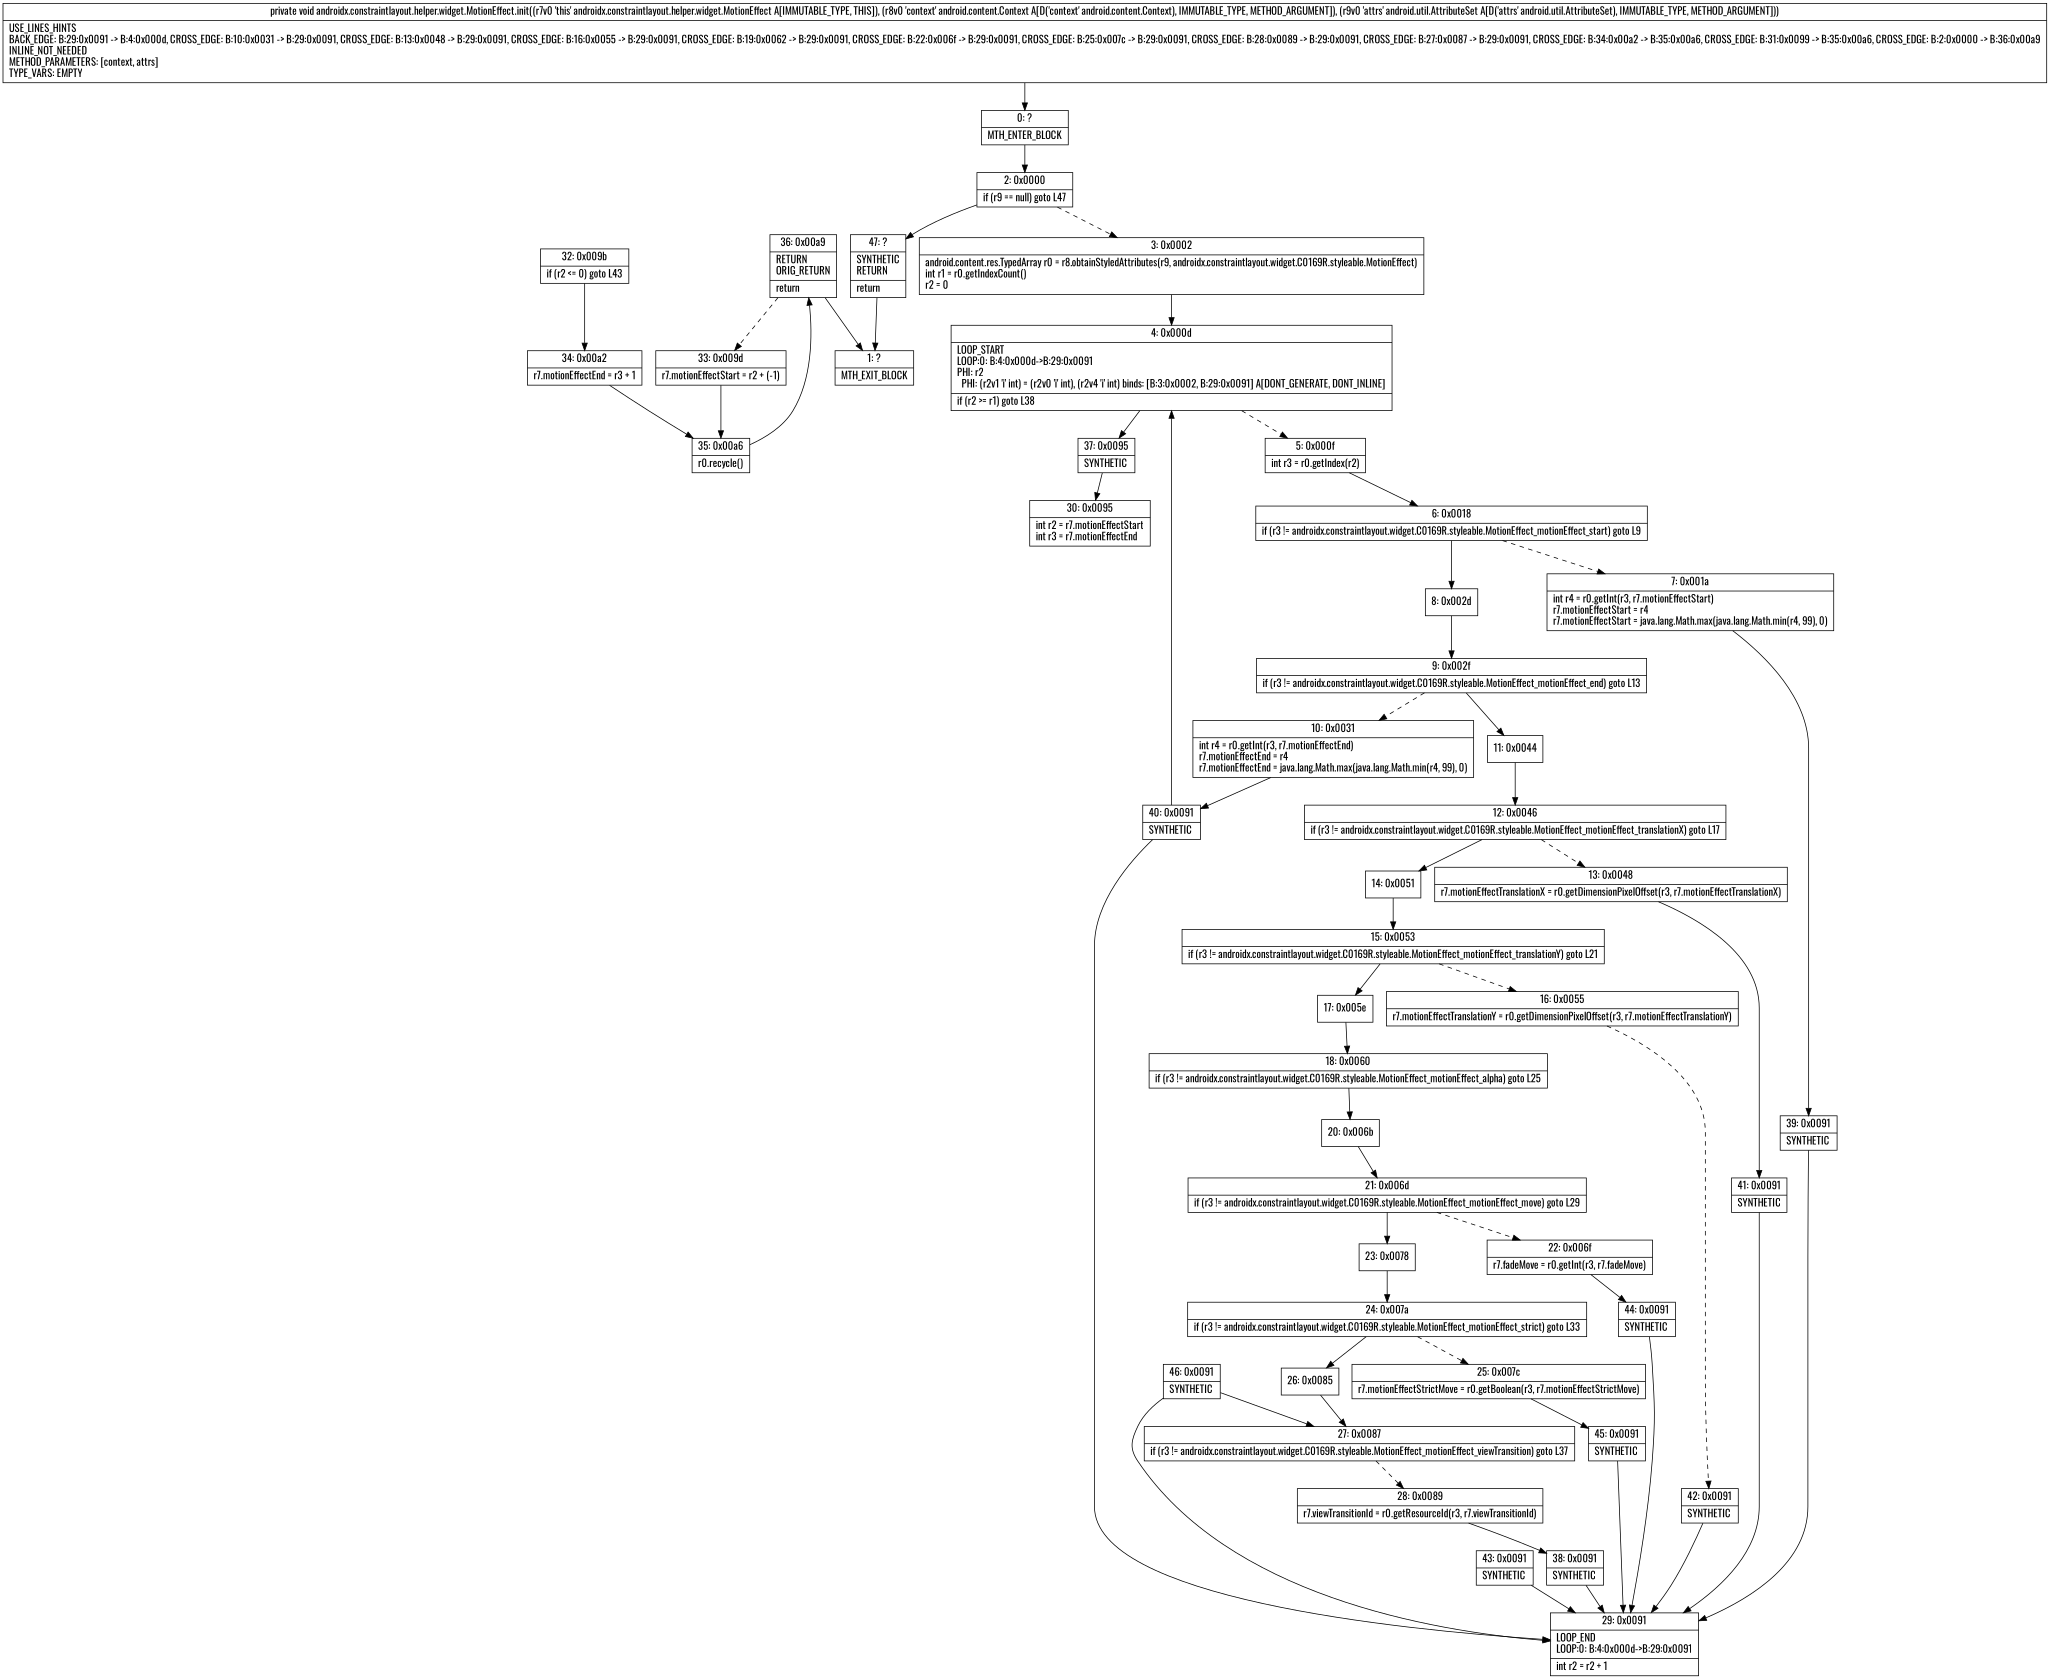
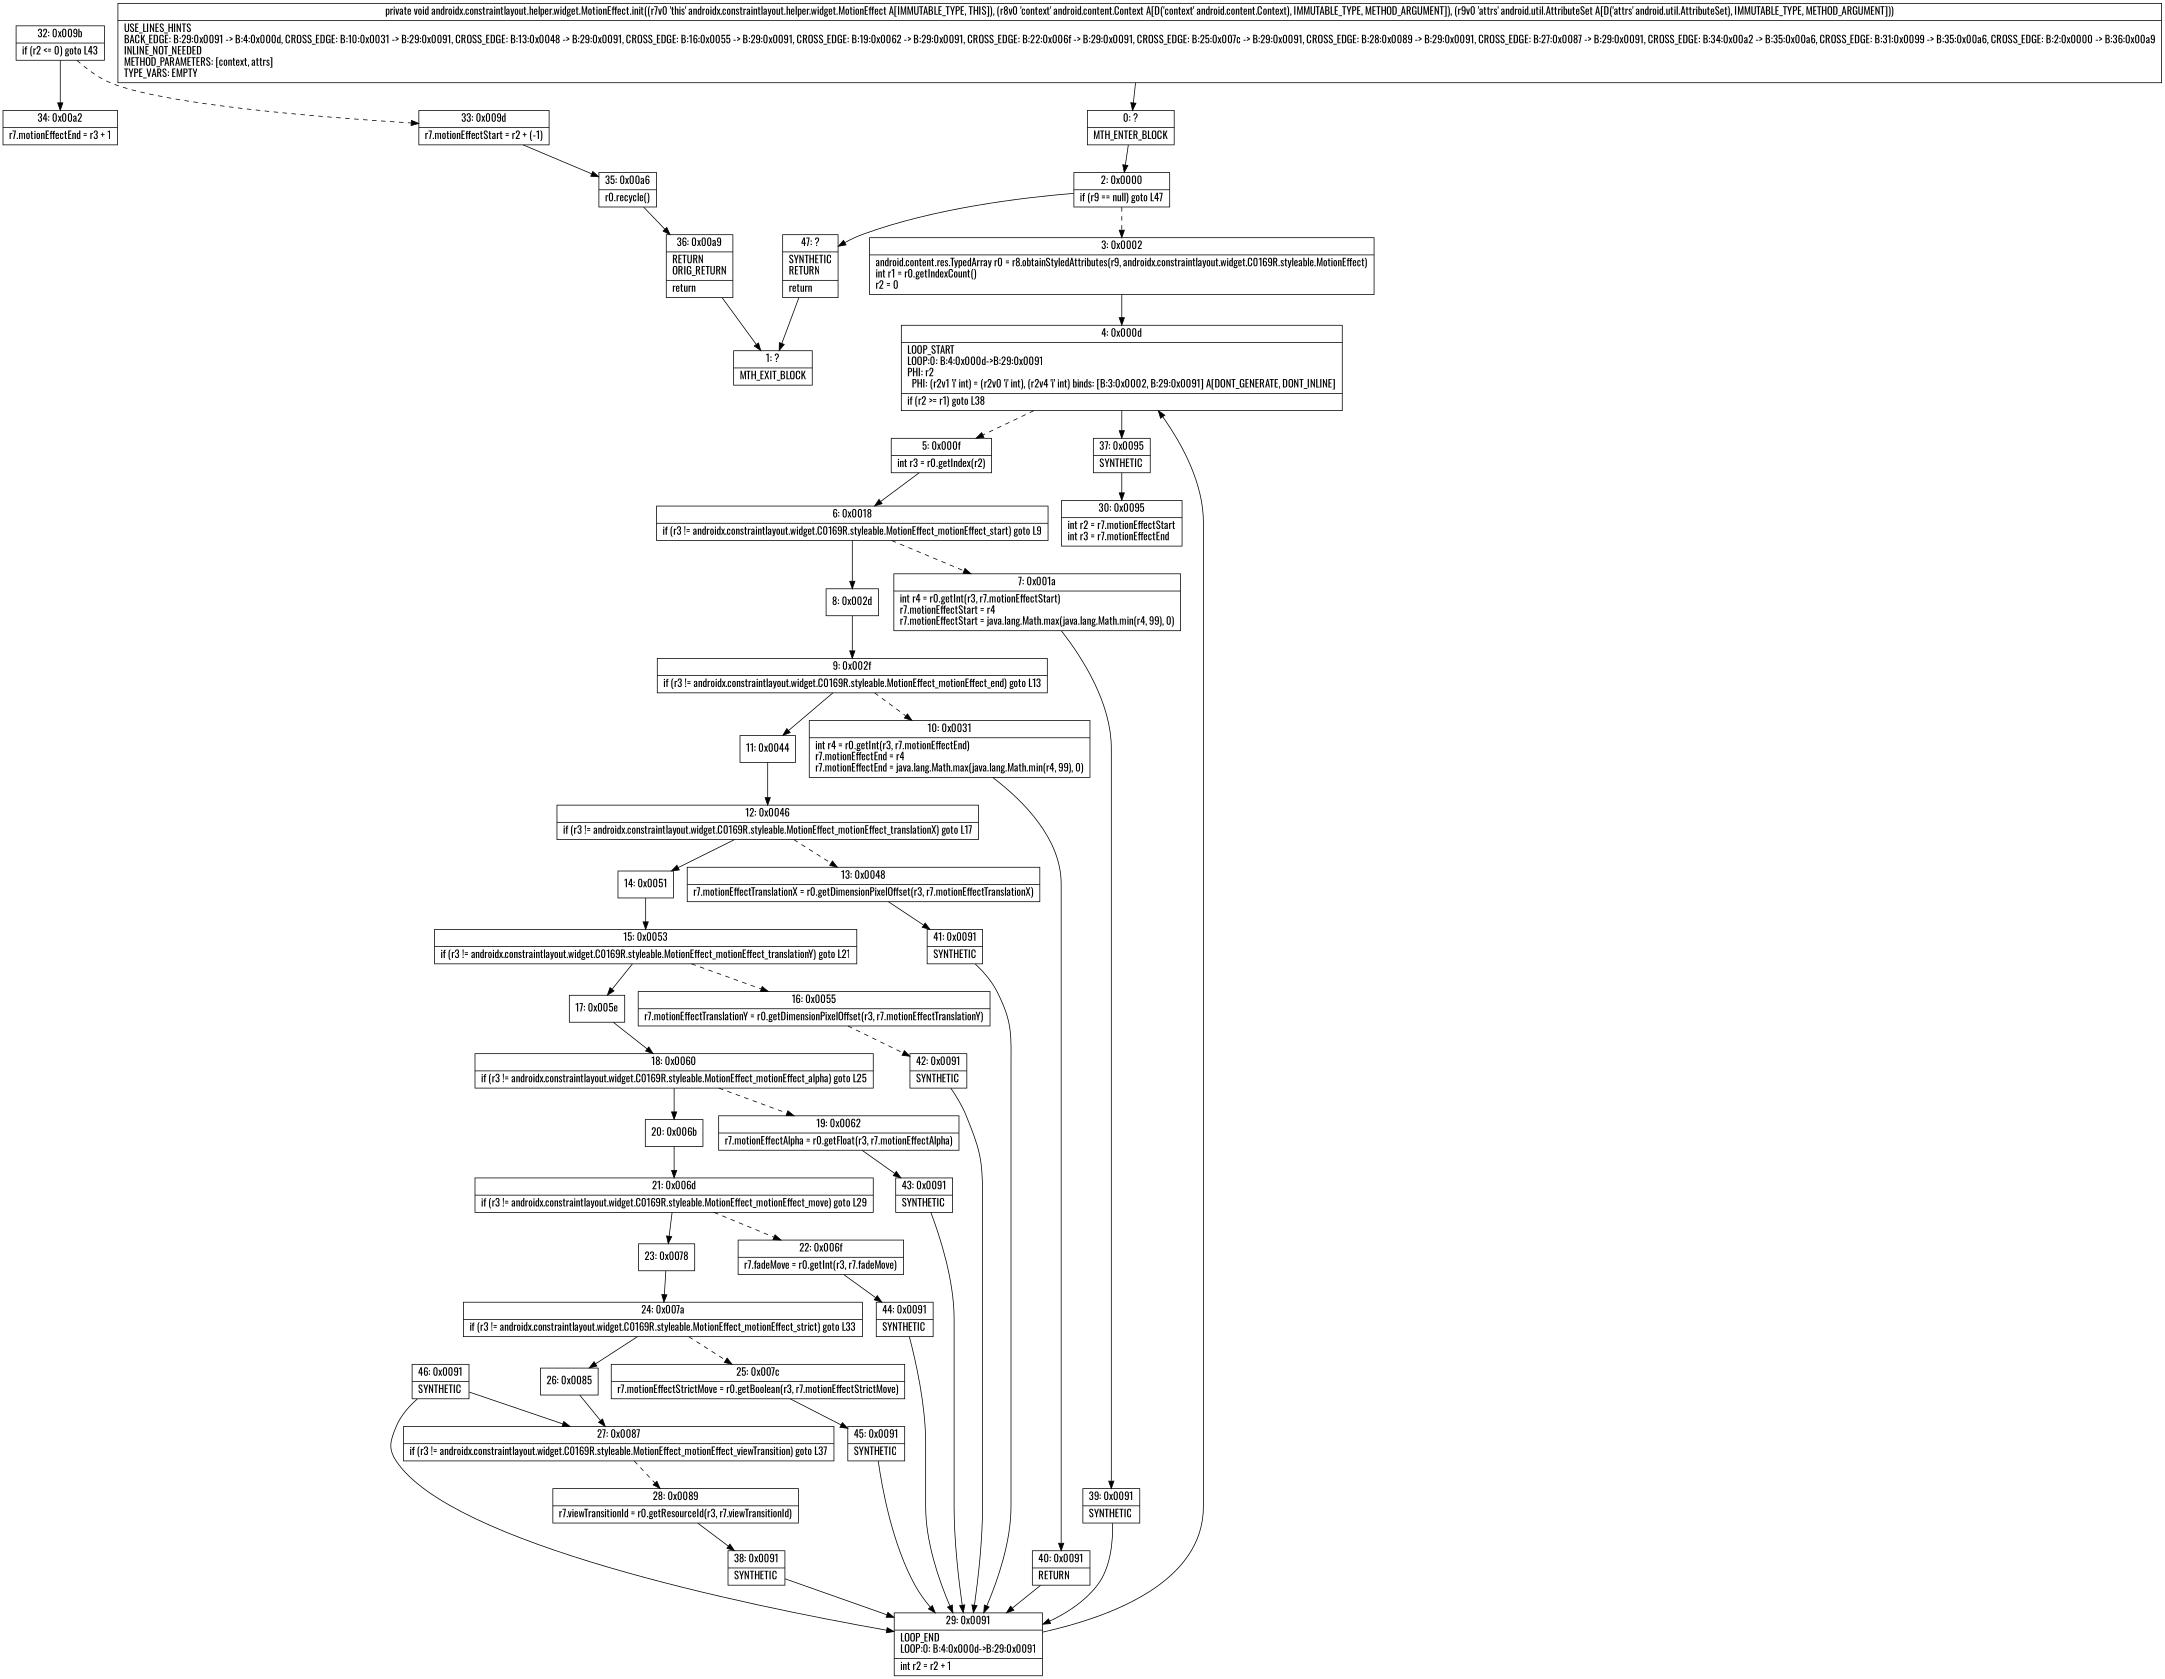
edge "36: 0x00a9" -> "33: 0x009d": now "32: 0x009b" -> "33: 0x009d"
edge "34: 0x00a2" -> "35: 0x00a6": removed
edge "40: 0x0091" -> "4: 0x000d": now "29: 0x0091" -> "4: 0x000d"
node "40: 0x0091": text "SYNTHETIC" -> "RETURN"
node "19: 0x0062": added
